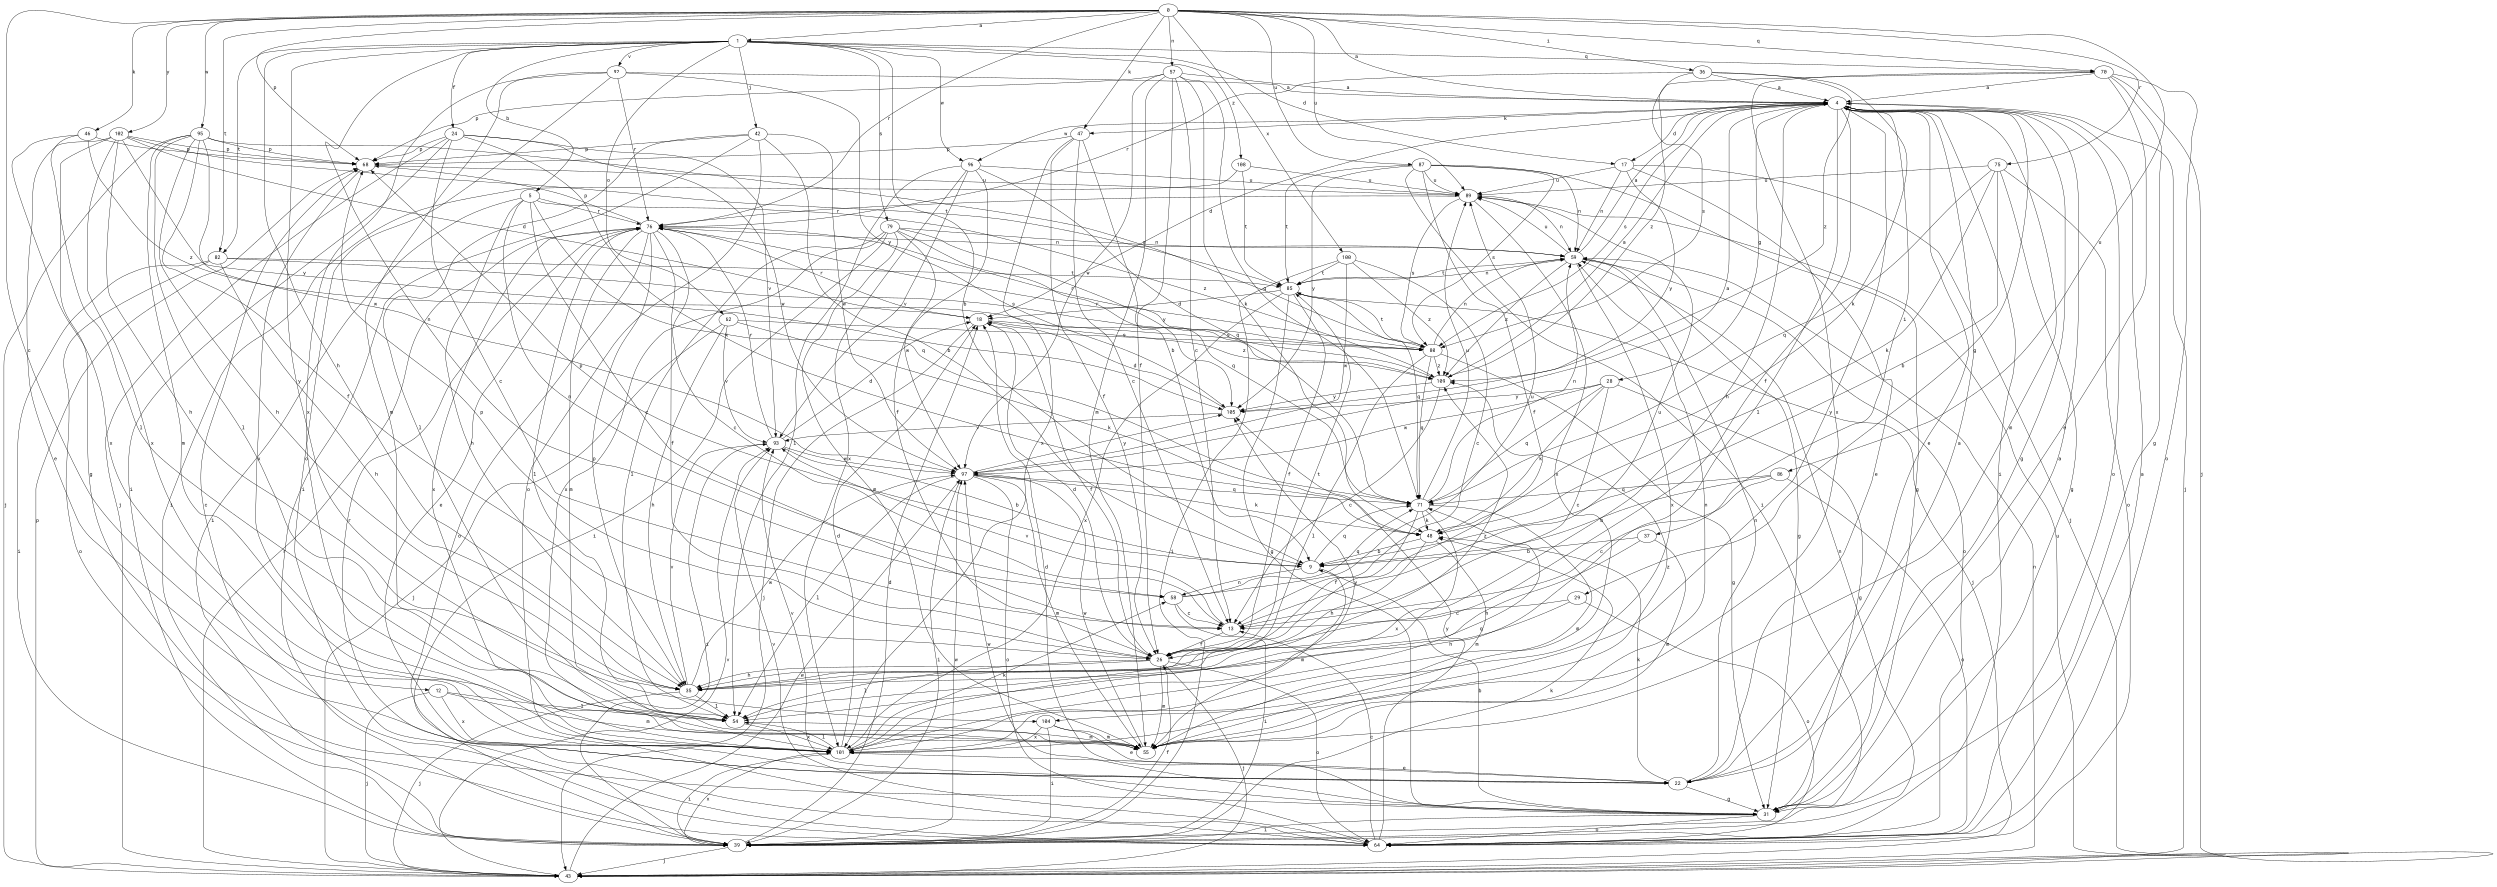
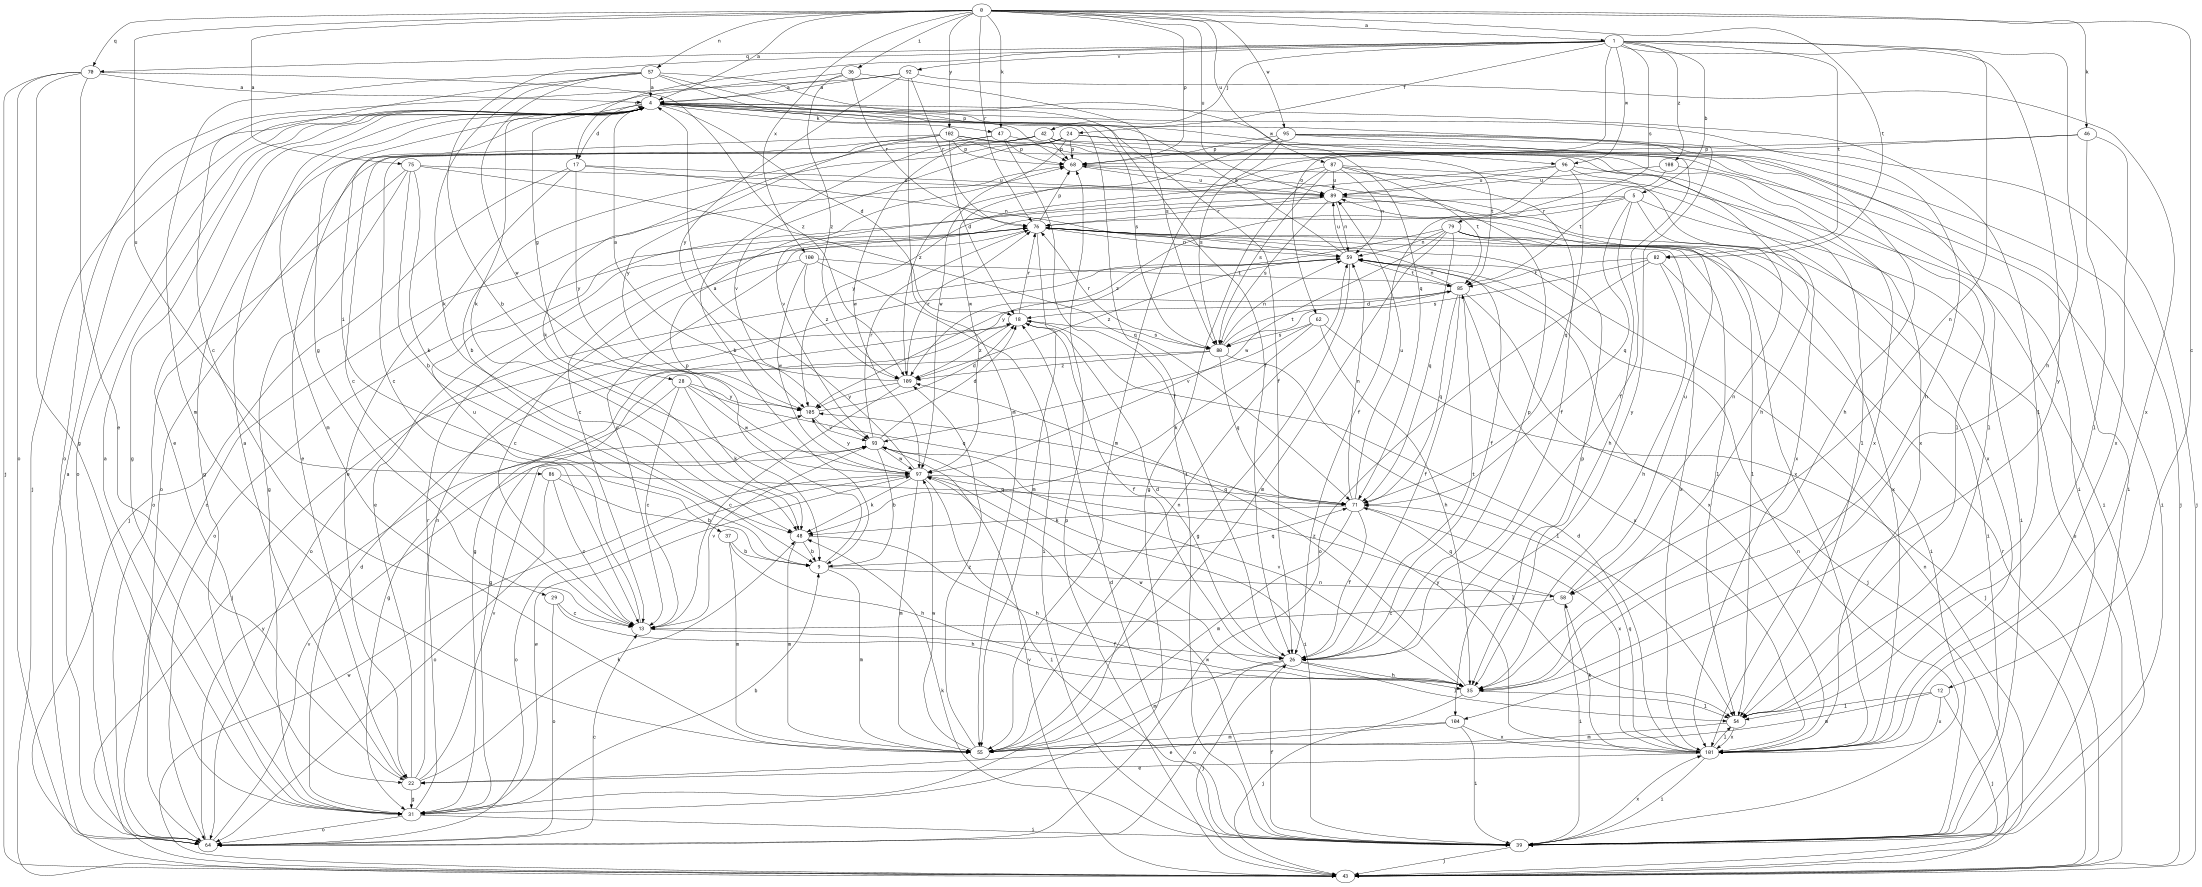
edge "0" -> "75": label "r" -> "a"
edge "70" -> "101": removed, label "x"
